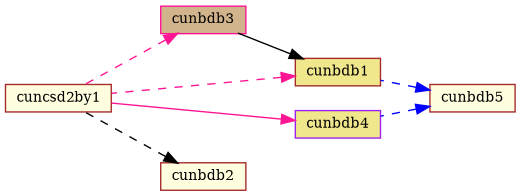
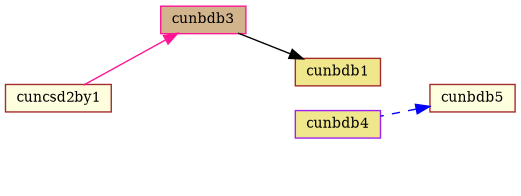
edge "cuncsd2by1" -> "cunbdb3": style dashed -> solid
edge "cunbdb1" -> "cunbdb5": removed
edge "cuncsd2by1" -> "cunbdb1": removed
edge "cuncsd2by1" -> "cunbdb4": removed
node "cunbdb2": removed
